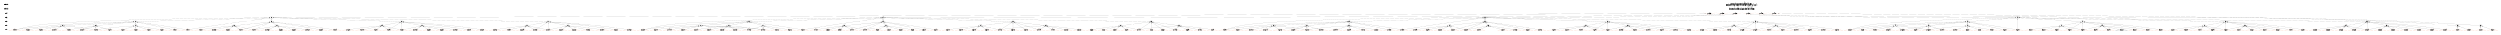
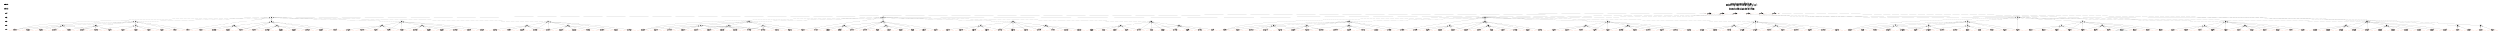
node "pv88_6_": added
